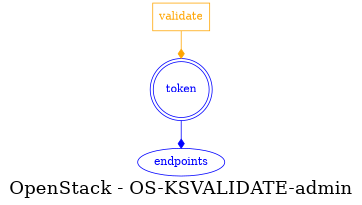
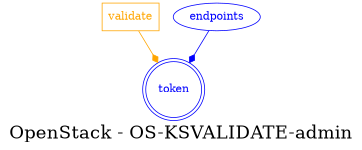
edge "token" -> "endpoints": reversed
